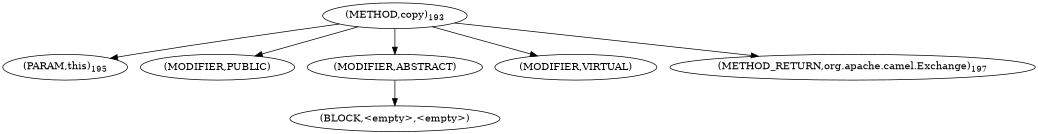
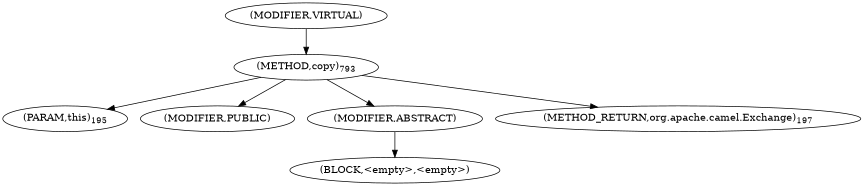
node "(METHOD,copy)": text "193" -> "793"
edge "(METHOD,copy)" -> "(MODIFIER,VIRTUAL)": reversed
